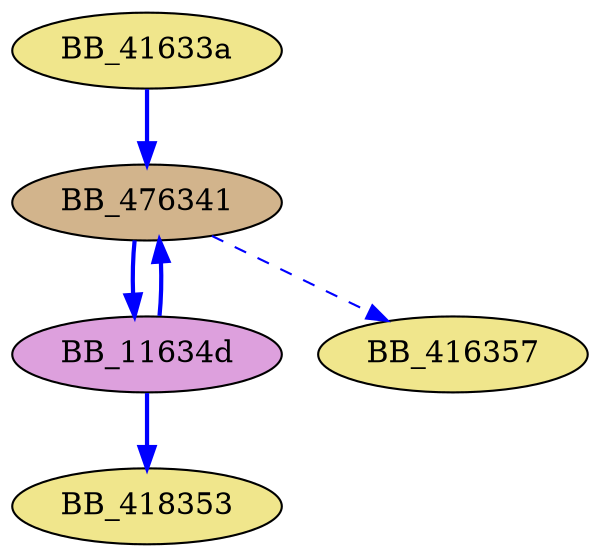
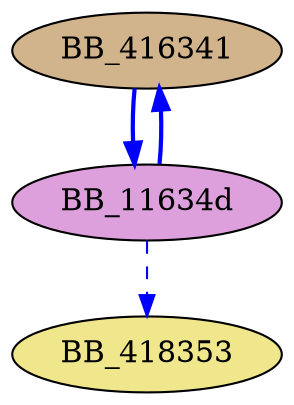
node "BB_41633a": removed
node "BB_476341": label "BB_476341" -> "BB_416341"
node "BB_416357": removed
edge "BB_11634d" -> "BB_418353": style bold -> dashed
